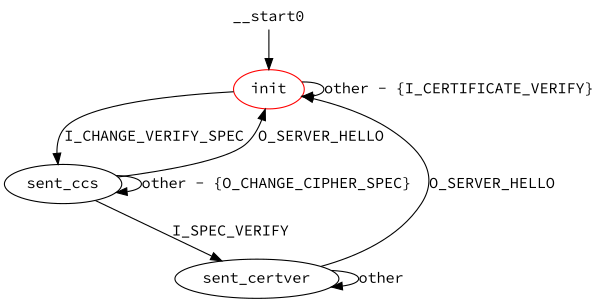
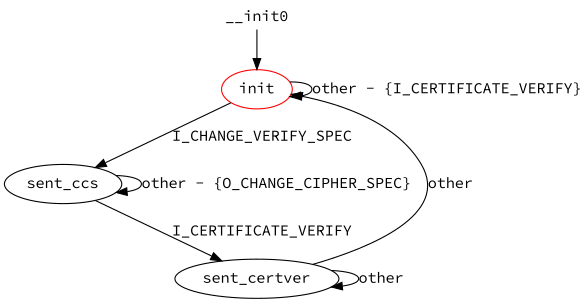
node "__start0": label "__start0" -> "__init0"
edge "sent_ccs" -> "init": removed, label "O_SERVER_HELLO"
edge "sent_certver" -> "init": label "O_SERVER_HELLO" -> "other"
edge "sent_ccs" -> "sent_certver": label "I_SPEC_VERIFY" -> "I_CERTIFICATE_VERIFY"
